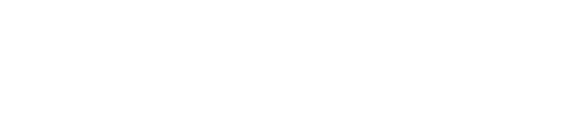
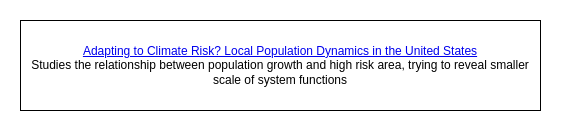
node "Adapting to Climate Risk? Local Population Dynamics in the United States Studies the relationship between population growth and high risk area, trying to reveal smaller scale of system functions": added
